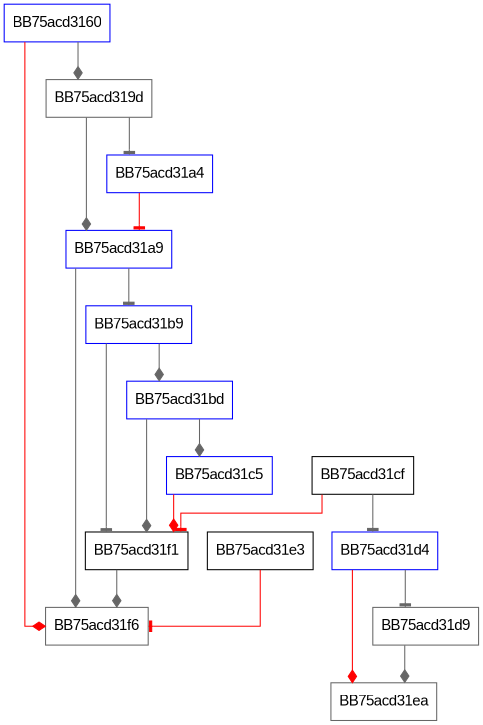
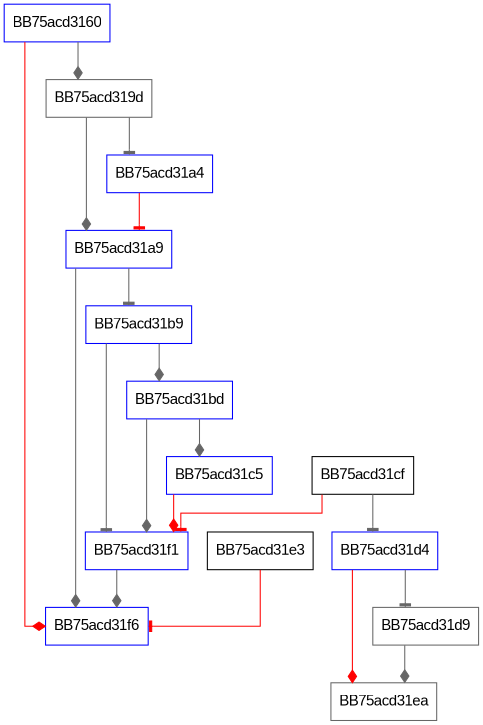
node "BB75acd31f1": color black -> blue
node "BB75acd31f6": color gray40 -> blue
